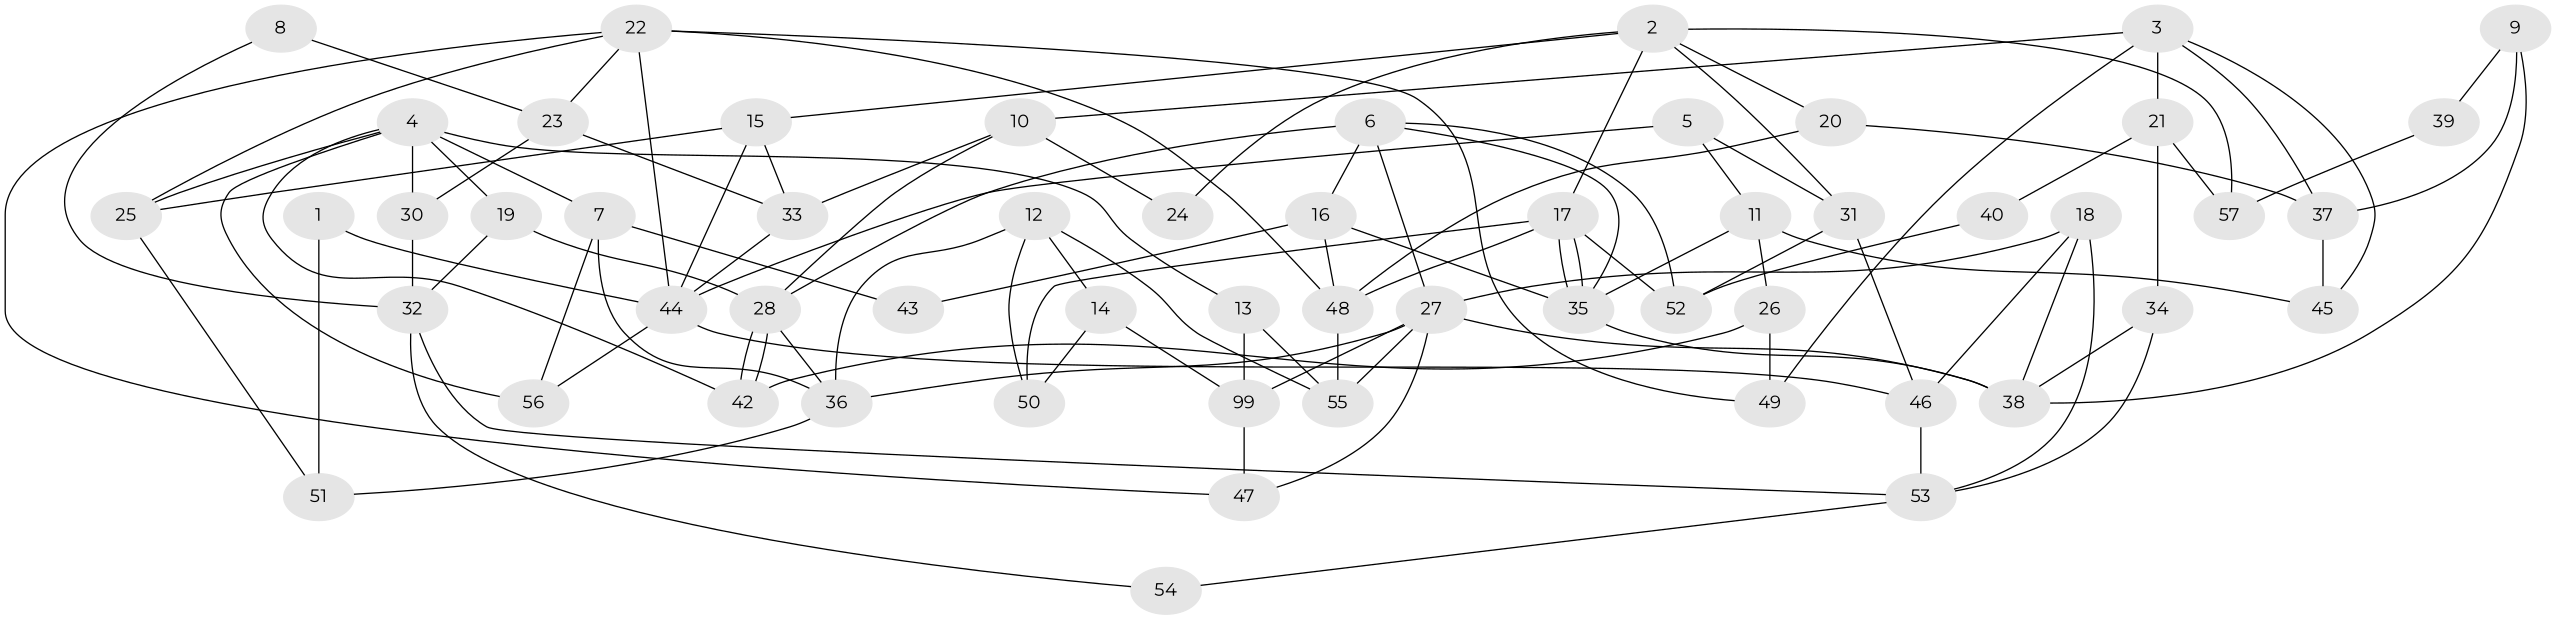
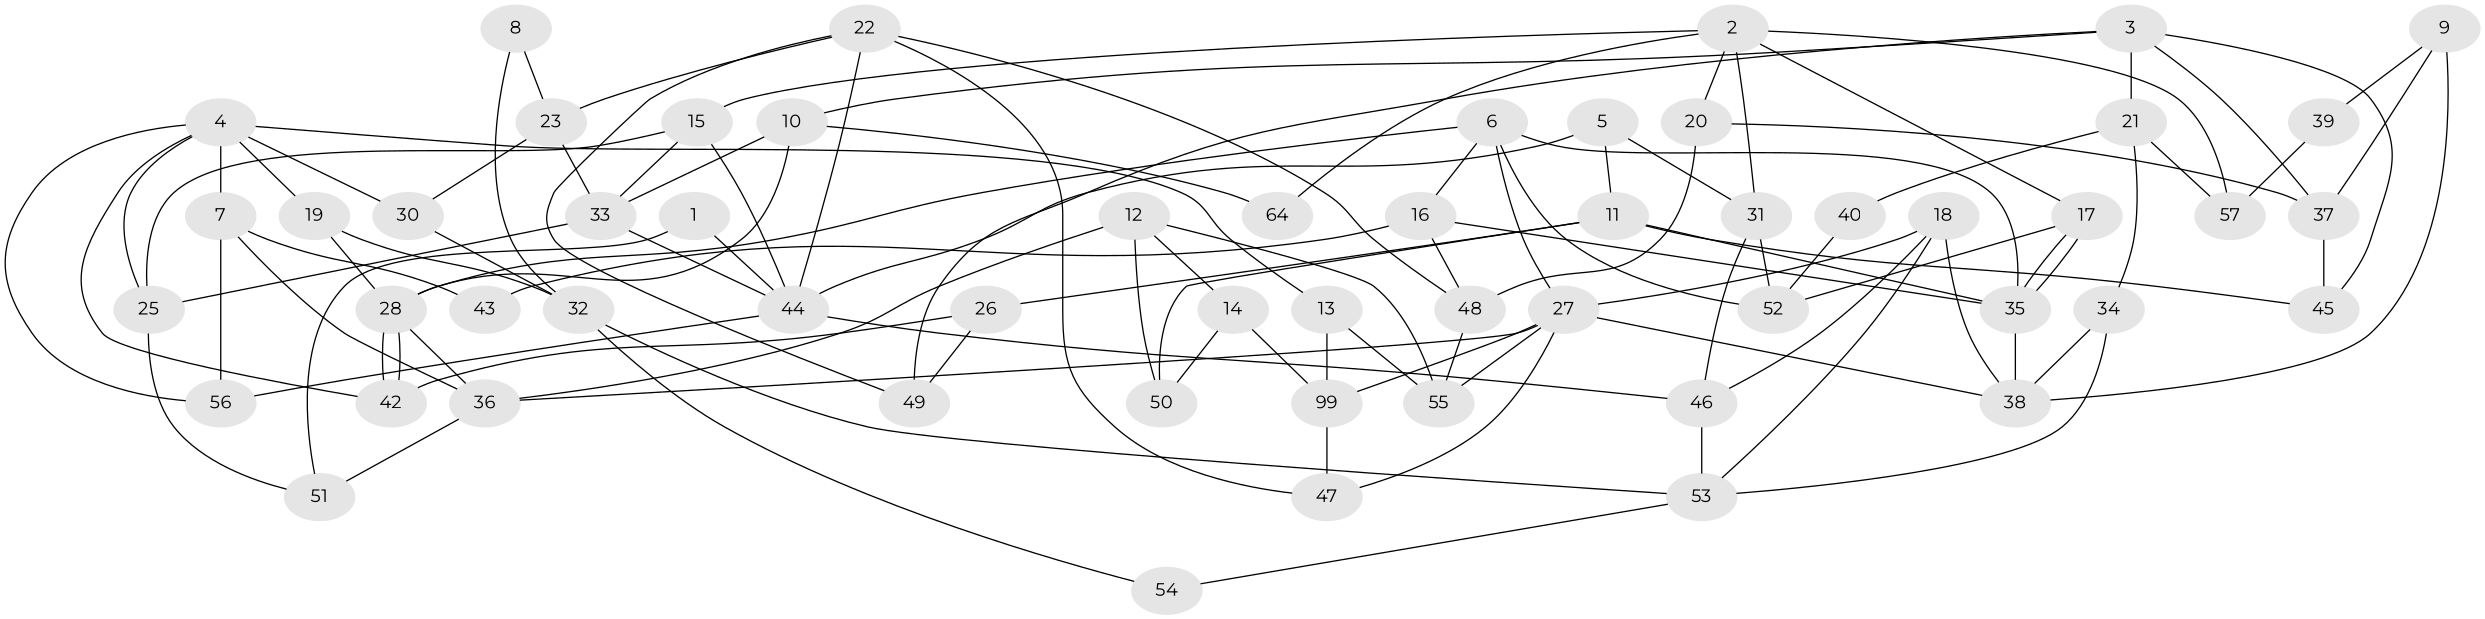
edge "22" -- "25": now "33" -- "25"
node "24": label "24" -> "64"
edge "17" -- "50": now "11" -- "50"
edge "17" -- "48": removed
